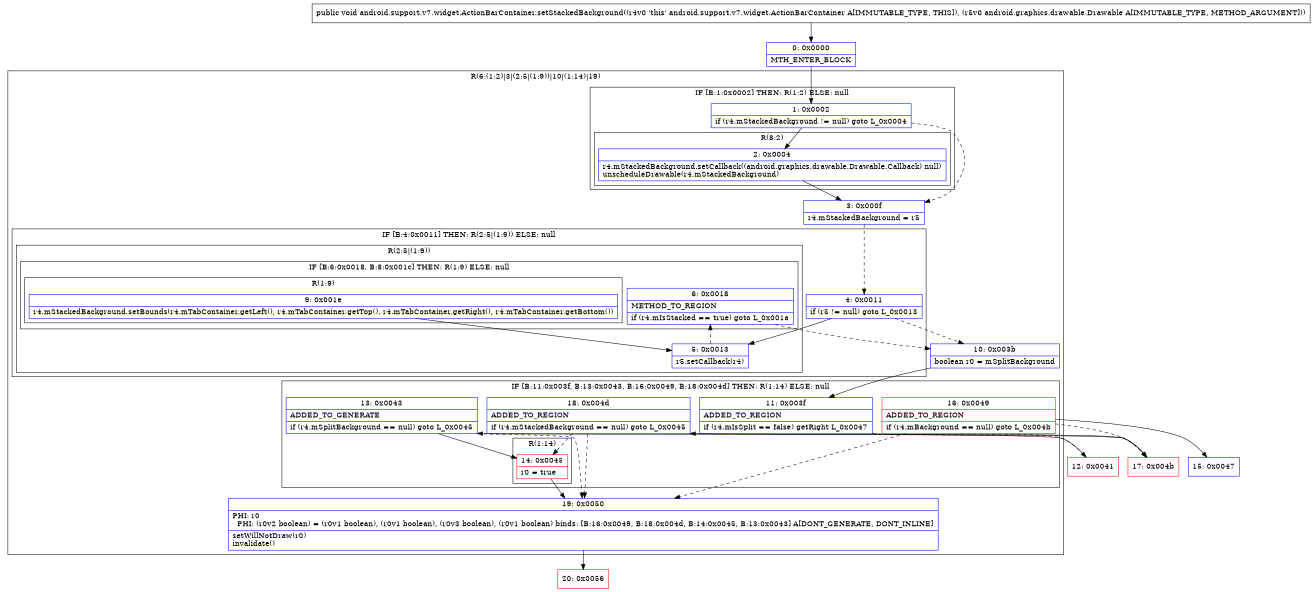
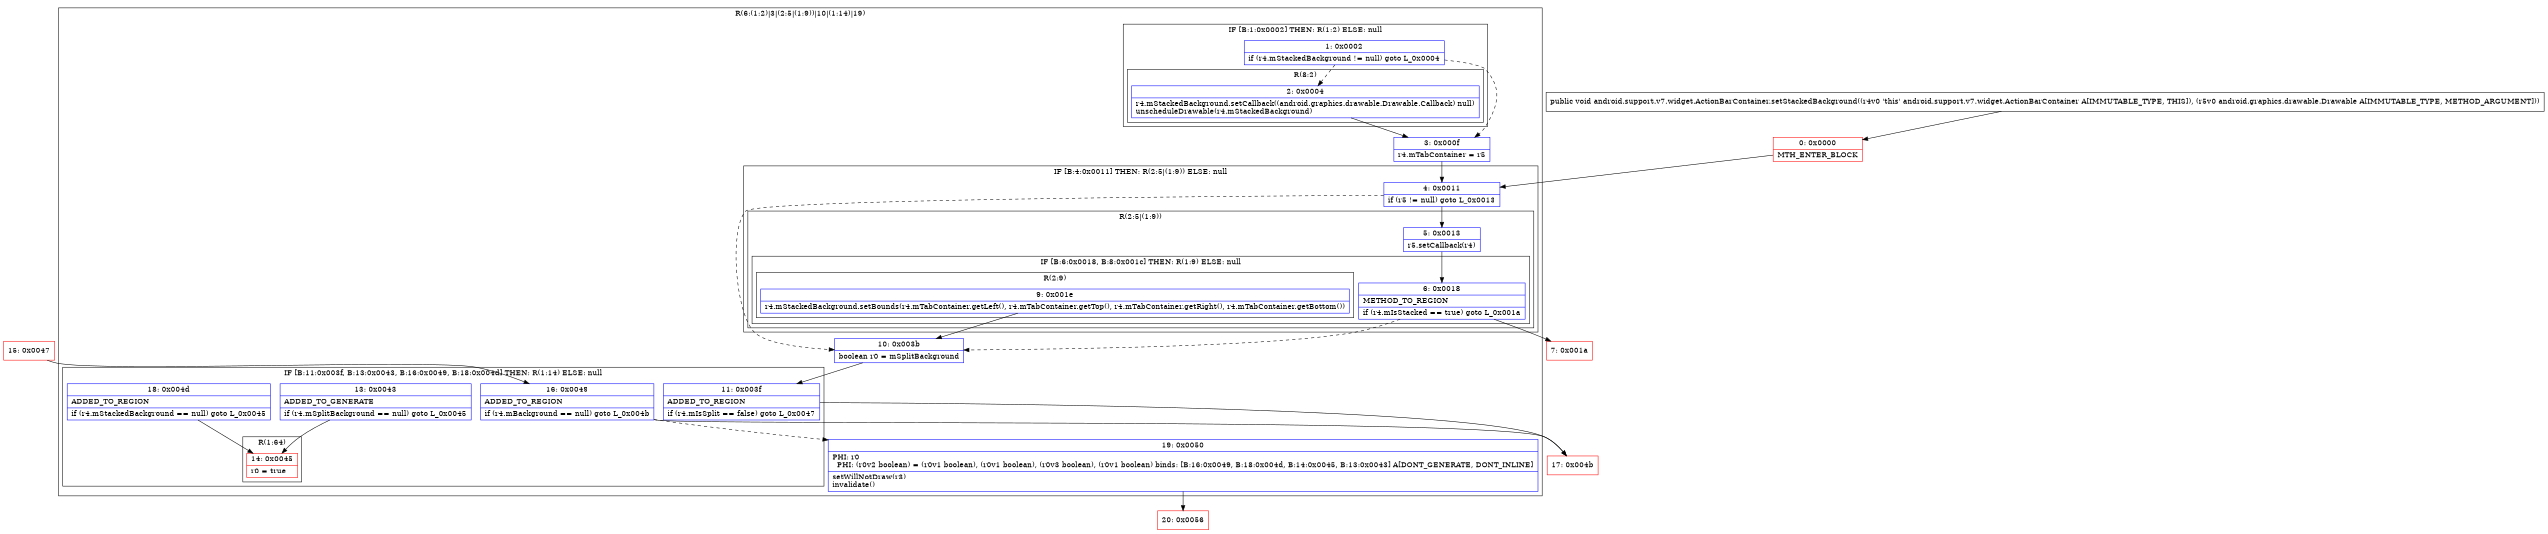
node "0: 0x0000": color blue -> red
edge "0: 0x0000" -> "1: 0x0002": now "0: 0x0000" -> "4: 0x0011"
edge "1: 0x0002" -> "2: 0x0004": style solid -> dashed
node "3: 0x000f": text "r4.mStackedBackground = r5" -> "r4.mTabContainer = r5"
edge "3: 0x000f" -> "4: 0x0011": style dashed -> solid
cluster "R(1:9)": label "R(1:9)" -> "R(2:9)"
edge "9: 0x001e" -> "5: 0x0013": now "9: 0x001e" -> "10: 0x003b"
edge "5: 0x0013" -> "6: 0x0018": style dashed -> solid
node "7: 0x001a": added
node "16: 0x0049": color red -> blue
edge "16: 0x0049" -> "15: 0x0047": reversed
node "11: 0x003f": text "if (r4.mIsSplit == false) getRight L_0x0047" -> "if (r4.mIsSplit == false) goto L_0x0047"
edge "16: 0x0049" -> "17: 0x004b": style dashed -> solid
edge "17: 0x004b" -> "18: 0x004d": removed
edge "13: 0x0043" -> "19: 0x0050": removed
edge "18: 0x004d" -> "14: 0x0045": style dashed -> solid
cluster "R(1:14)": label "R(1:14)" -> "R(1:64)"
edge "18: 0x004d" -> "19: 0x0050": removed
node "12: 0x0041": removed
node "15: 0x0047": color blue -> red
edge "14: 0x0045" -> "19: 0x0050": removed
node "19: 0x0050": text "setWillNotDraw(r0)" -> "setWillNotDraw(r3)"
